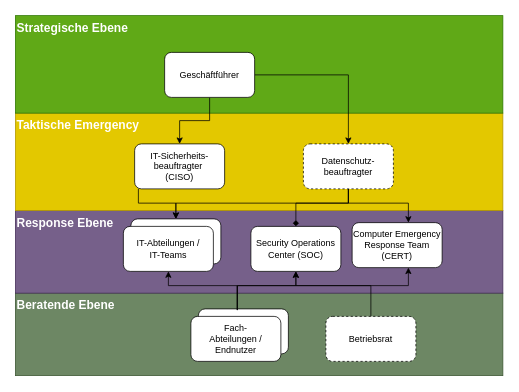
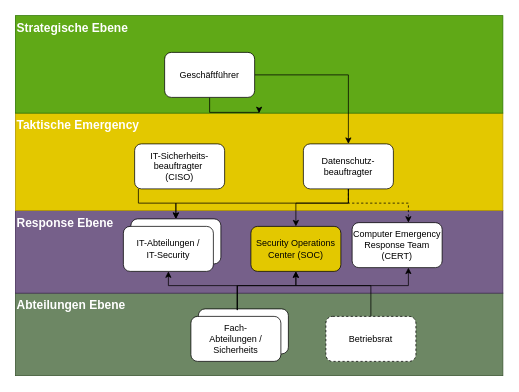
edge "Geschäftführer" -> "IT-Sicherheits-beauftragter (CISO)": now "Geschäftführer" -> "Taktische Emergency"
node "Datenschutz-beauftragter": style dashed -> solid
edge "Datenschutz-beauftragter" -> "Computer Emergency Response Team (CERT)": style solid -> dashed
edge "Datenschutz-beauftragter" -> "Security Operations Center (SOC)": arrowhead diamond -> classic
node "IT-Abteilungen / IT-Teams": label "IT-Abteilungen / IT-Teams" -> "IT-Abteilungen / IT-Security"
node "Security Operations Center (SOC)": fillcolor #ffffff -> #e3c800
node "Beratende Ebene": label "Beratende Ebene" -> "Abteilungen Ebene"
node "Fach- Abteilungen / Endnutzer": label "Fach- Abteilungen / Endnutzer" -> "Fach- Abteilungen / Sicherheits"
